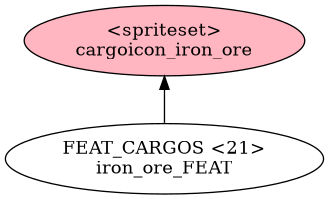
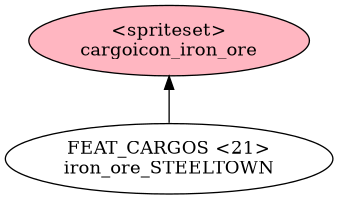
node "FEAT_CARGOS <21> iron_ore_FEAT": label "FEAT_CARGOS <21> iron_ore_FEAT" -> "FEAT_CARGOS <21> iron_ore_STEELTOWN"
